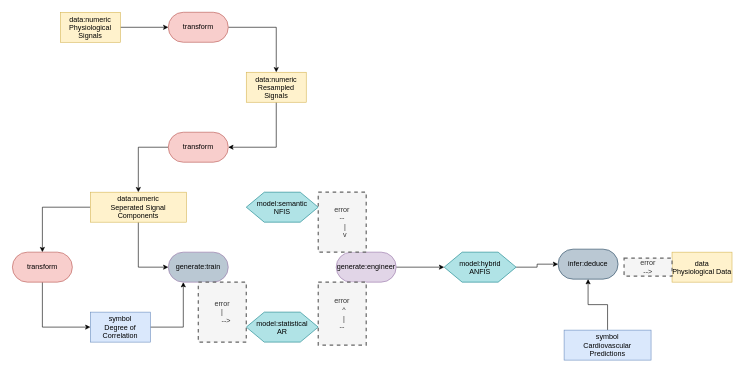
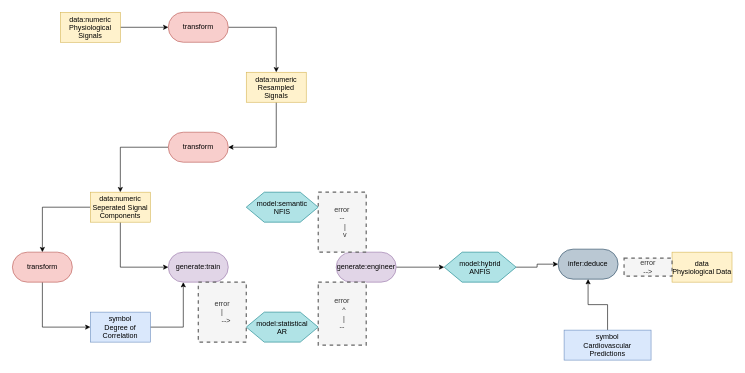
node "data:numeric Seperated Signal Components": size 96x30 -> 60x30
node "generate:train": fillcolor #bac8d3 -> #e1d5e7
